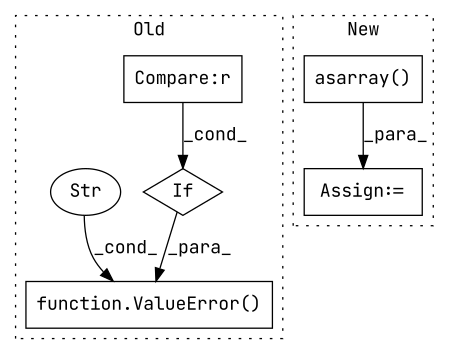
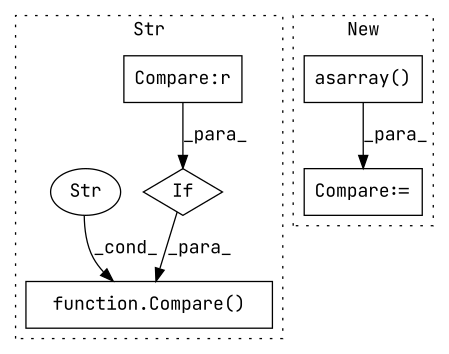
cluster "Old": label "Old" -> "Str"
edge "Compare:r" -> "If": label "_cond_" -> "_para_"
node "Assign:=": label "Assign:=" -> "Compare:="
node "function.ValueError()": label "function.ValueError()" -> "function.Compare()"
